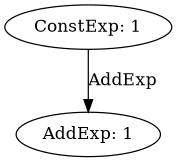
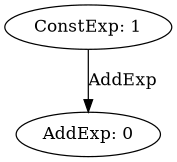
node "AddExp: 1": label "AddExp: 1" -> "AddExp: 0"
